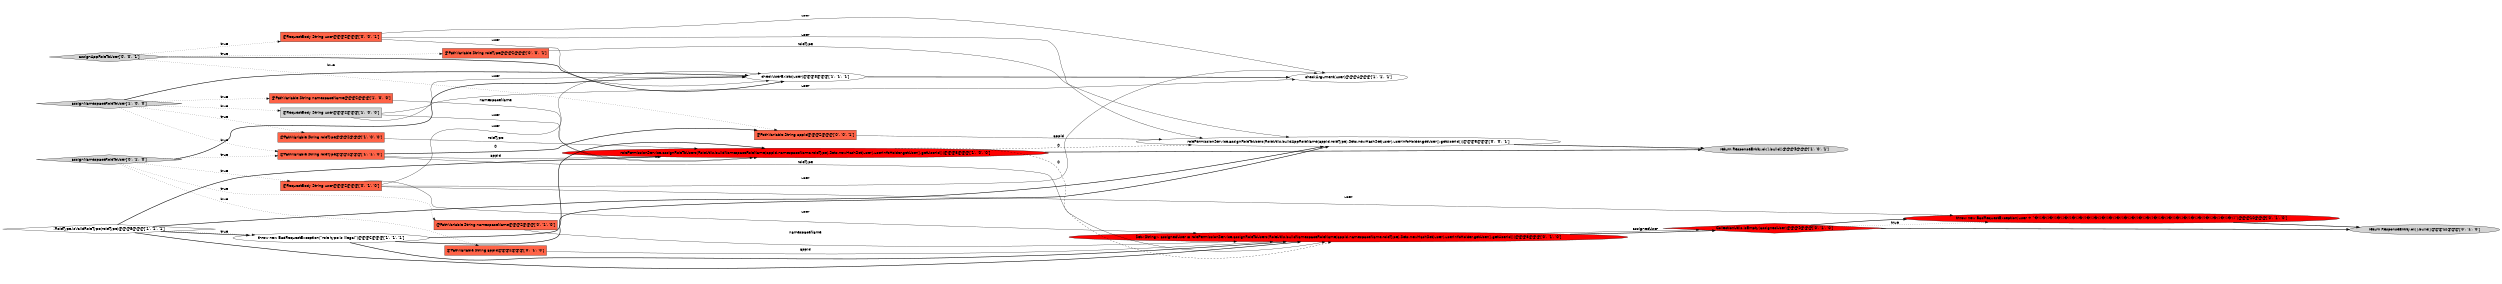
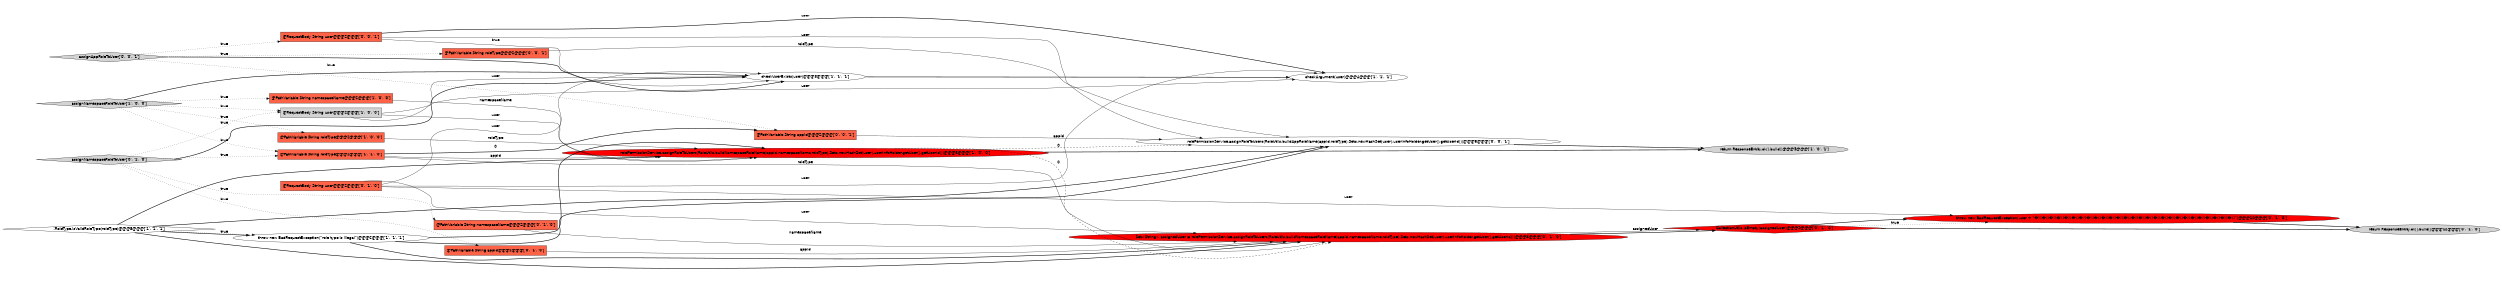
edge "@RequestBody String user@@@2@@@['0', '0', '1']" -> "checkArgument(user)@@@4@@@['1', '1', '1']": style solid -> bold
edge "@RequestBody String user@@@2@@@['0', '0', '1']" -> "checkUserExists(user)@@@3@@@['1', '1', '1']": label "user" -> "true"
edge "assignNamespaceRoleToUser['0', '1', '0']" -> "@RequestBody String user@@@2@@@['0', '1', '0']": now "assignNamespaceRoleToUser['0', '1', '0']" -> "@RequestBody String user@@@2@@@['1', '0', '0']"
